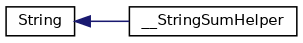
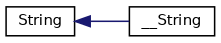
node "__StringSumHelper": label "__StringSumHelper" -> "__String"
